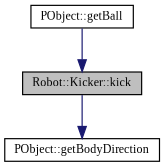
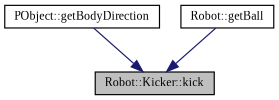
node "PObject::getBall": label "PObject::getBall" -> "Robot::getBall"
edge "Robot::Kicker::kick" -> "PObject::getBodyDirection": reversed
